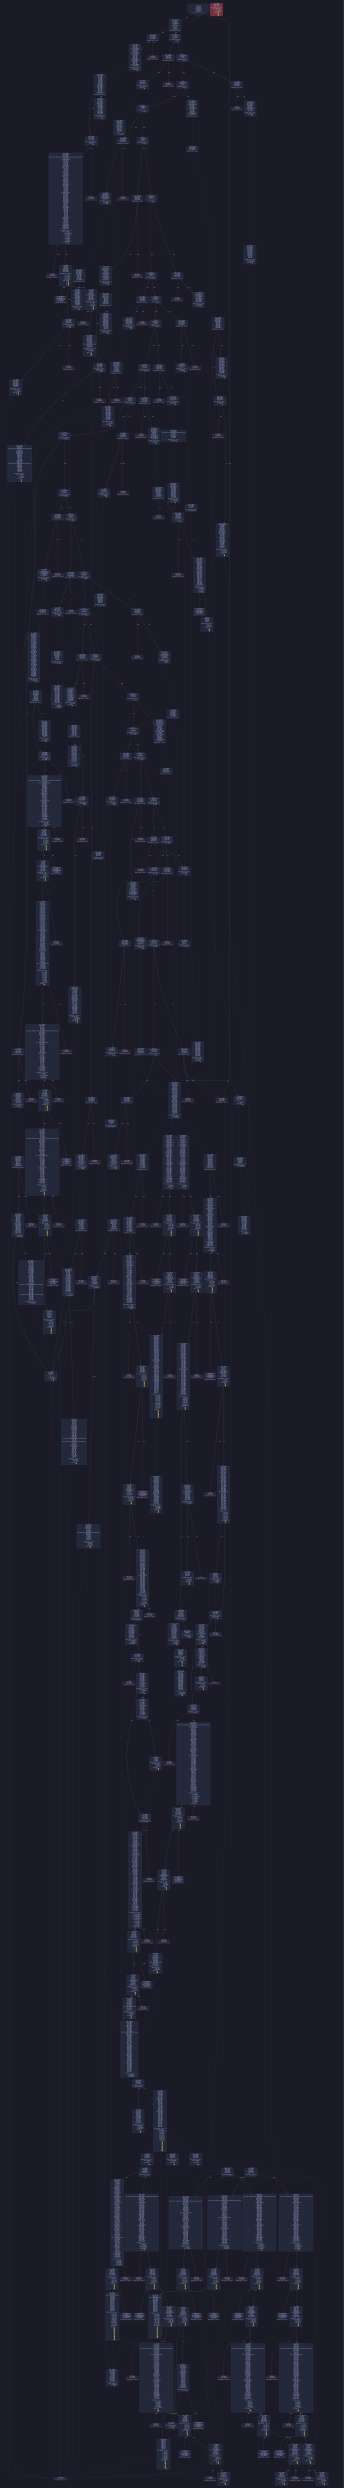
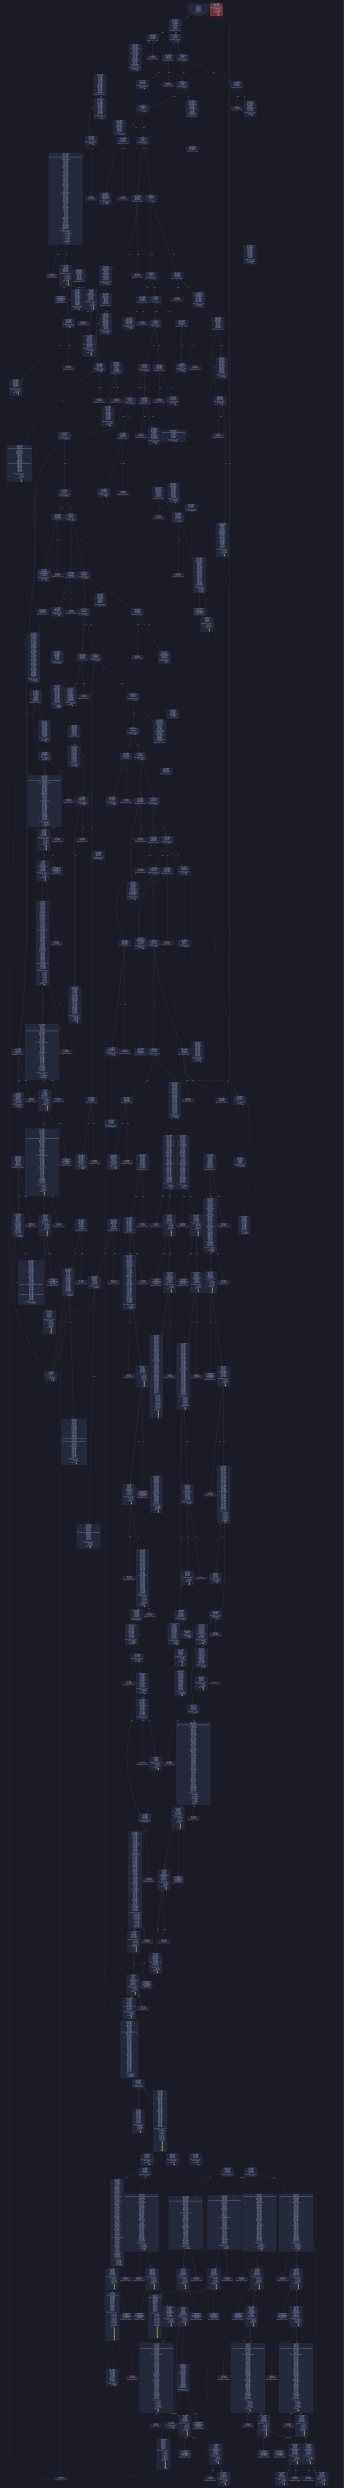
node "[1576] INVALID Stack size req: 0, sizeΔ: 0": added
